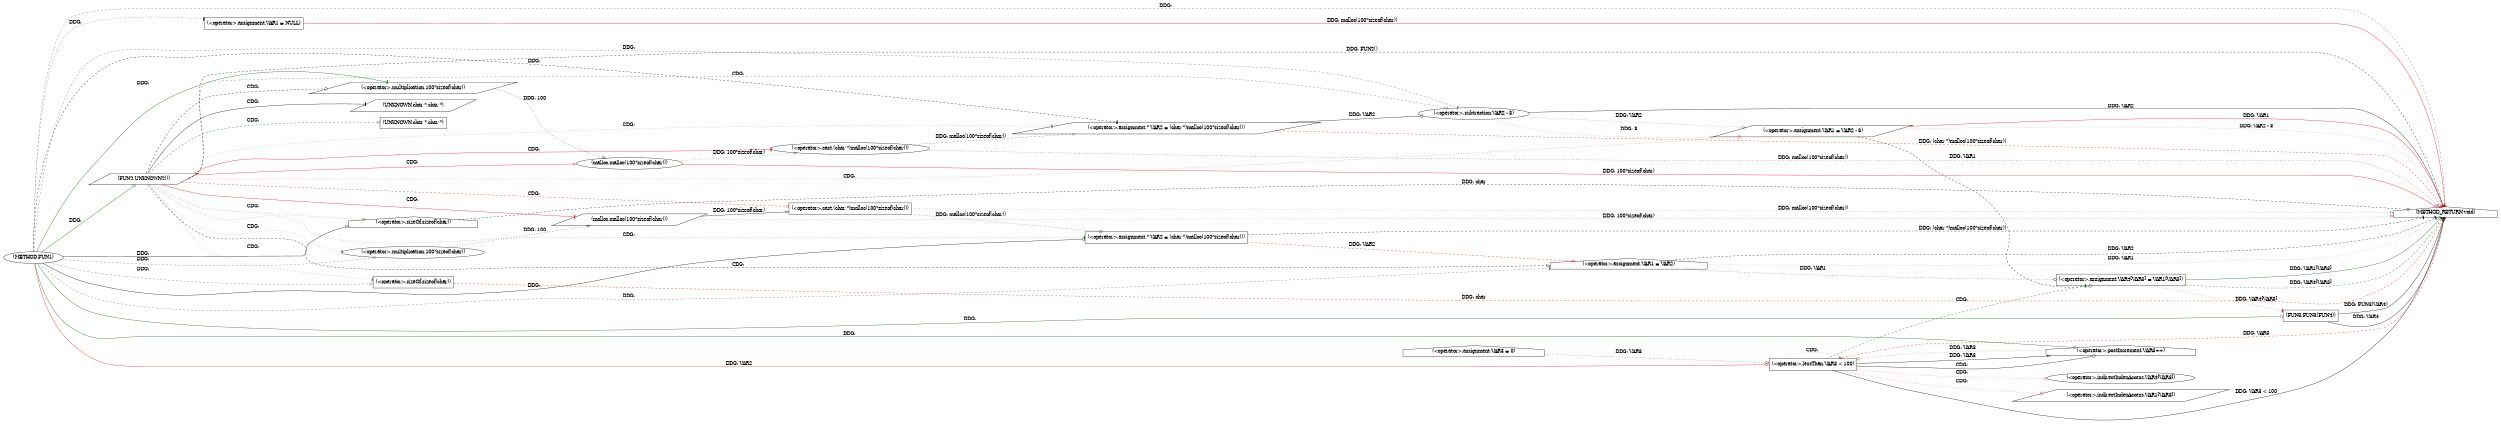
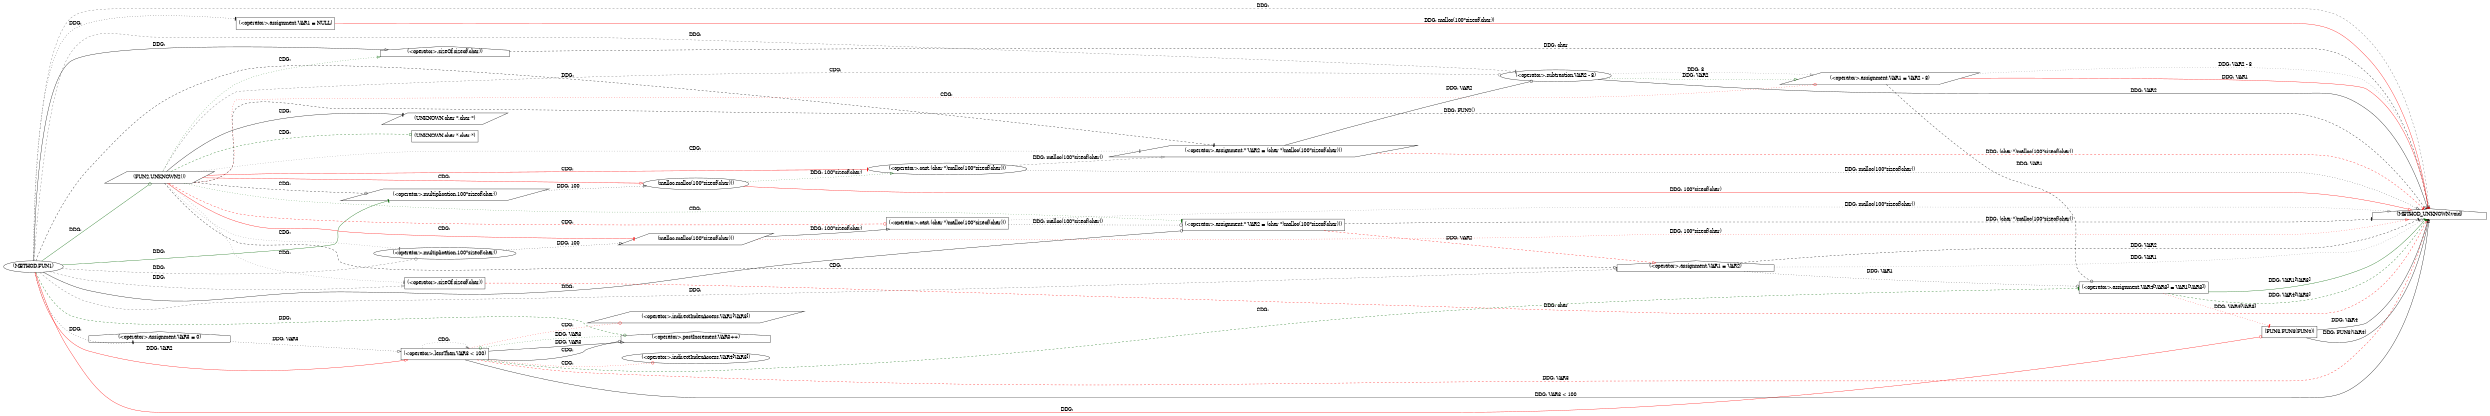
node "(METHOD_RETURN,void)": label "(METHOD_RETURN,void)" -> "(METHOD_UNKNOWN,void)"
edge "(METHOD,FUN1)" -> "(FUN3,FUN3(FUN4))": color darkgreen -> red
edge "(METHOD,FUN1)" -> "(<operator>.assignment,VAR3 = 0)": added, label "DDG:"
edge "(METHOD,FUN1)" -> "(<operator>.postIncrement,VAR3++)": style solid -> dashed
